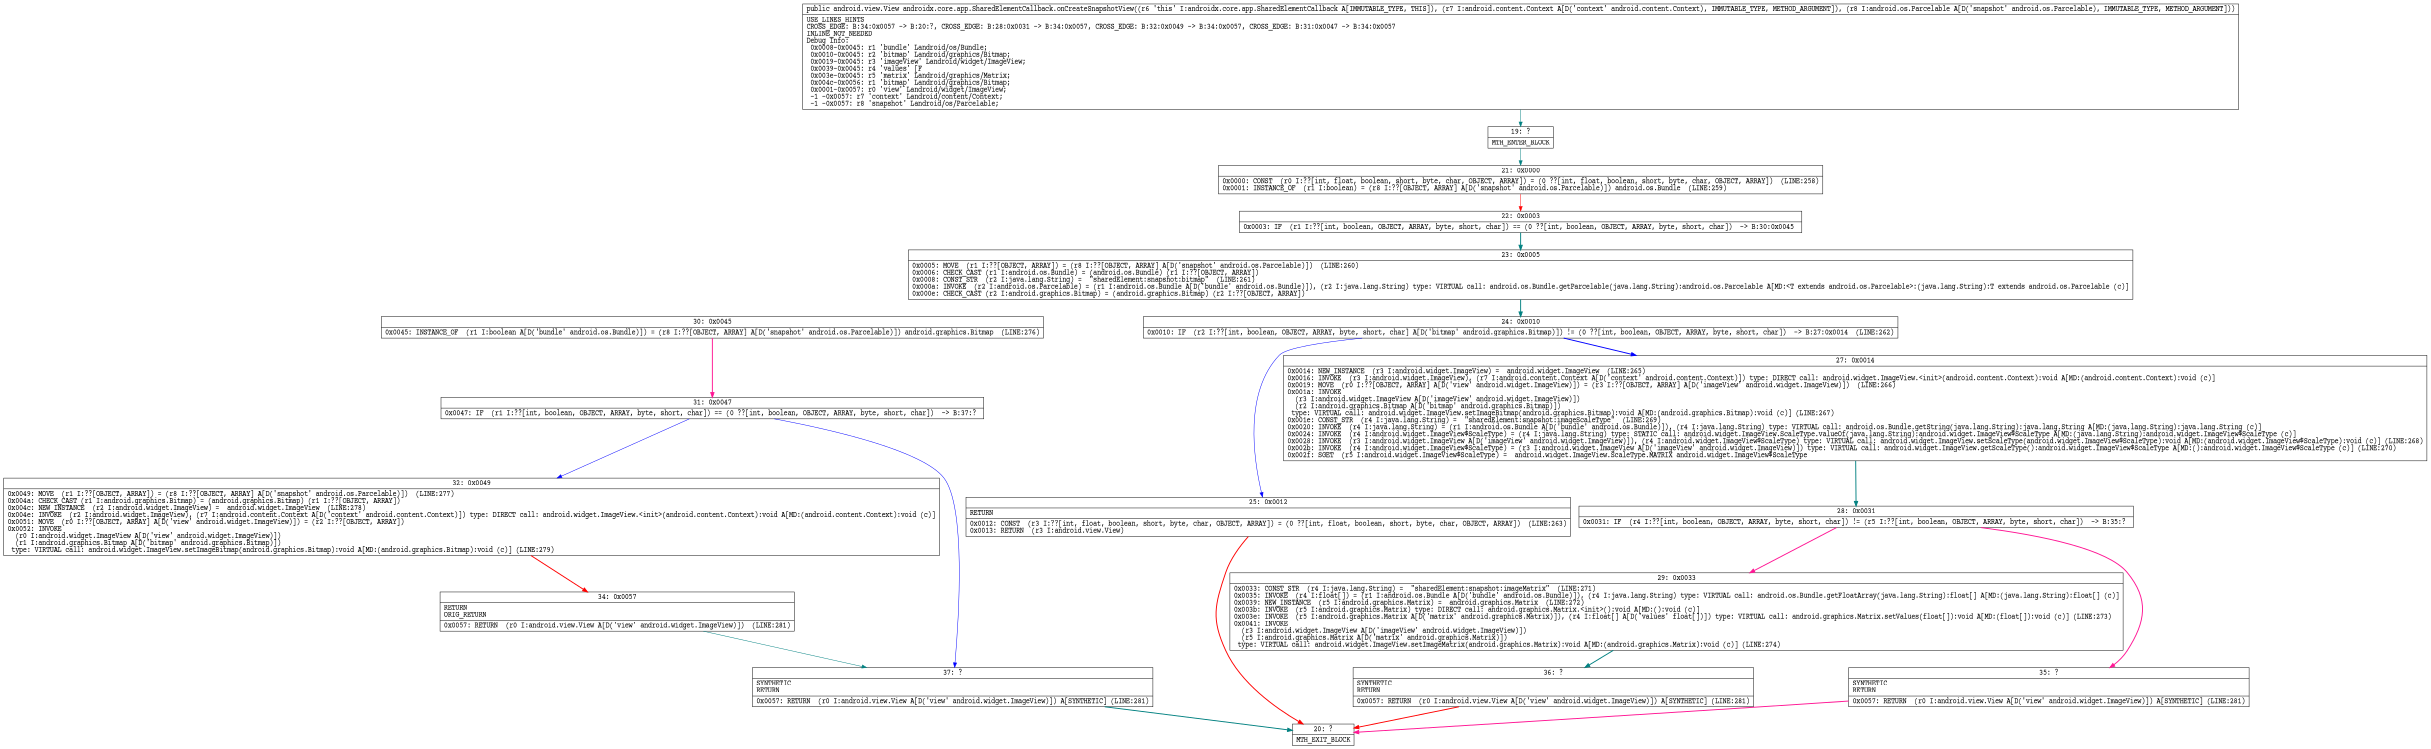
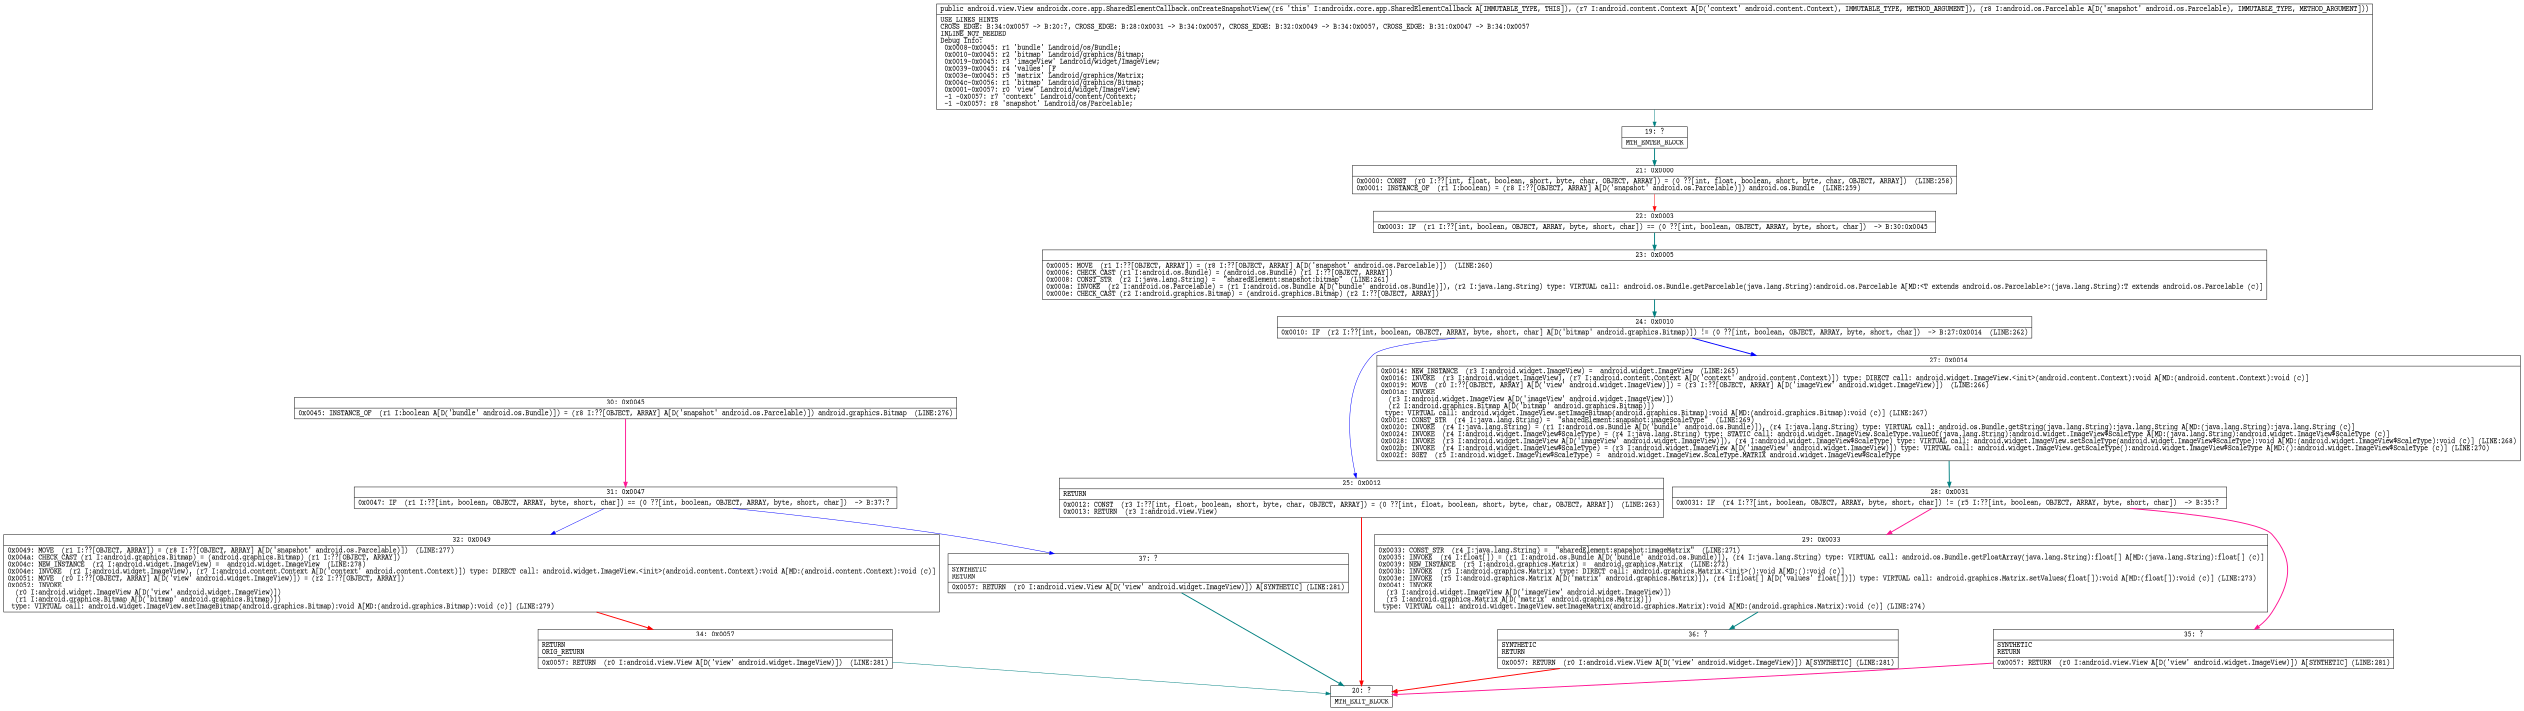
edge "19: ?" -> "21: 0x0000": style solid -> bold
edge "34: 0x0057" -> "37: ?": now "34: 0x0057" -> "20: ?"
